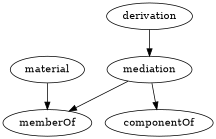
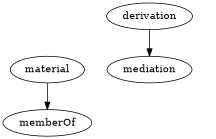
edge "mediation" -> "memberOf": removed
node "componentOf": removed
